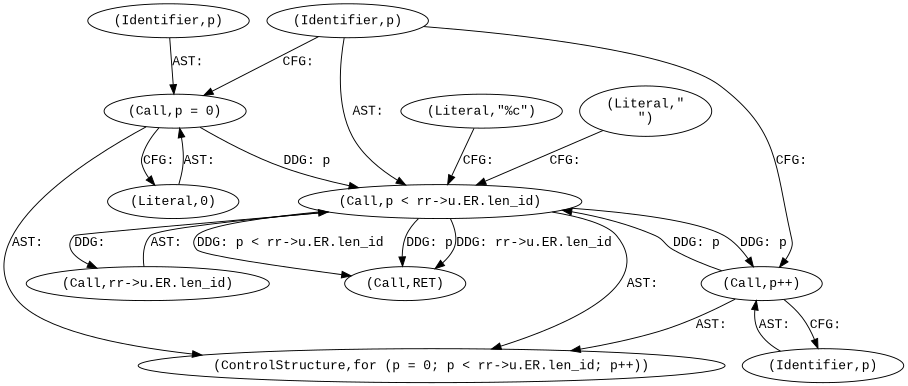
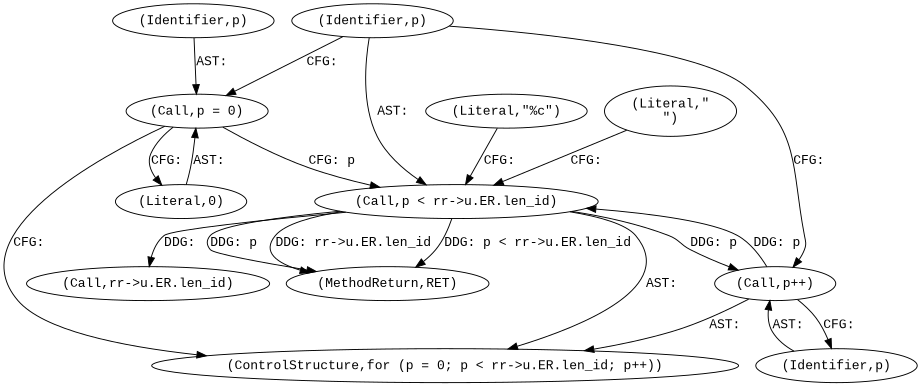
edge "(Call,p = 0)" -> "(Call,p < rr->u.ER.len_id)": label "DDG: p" -> "CFG: p"
edge "(Call,rr->u.ER.len_id)" -> "(Call,p < rr->u.ER.len_id)": removed, label "AST:"
edge "(Call,p = 0)" -> "(ControlStructure,for (p = 0; p < rr->u.ER.len_id; p++))": label "AST: " -> "CFG: "
node "(Call,RET)": label "(Call,RET)" -> "(MethodReturn,RET)"
